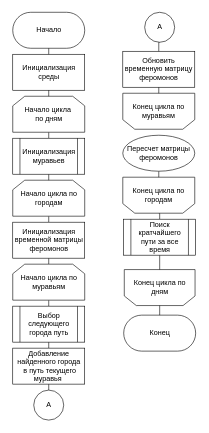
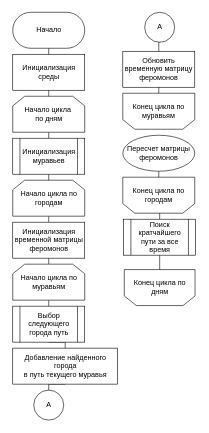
edge "Конец цикла по дням" -- "Конец": removed
node "Конец": removed
node "Добавление найденного города в путь текущего муравья": size 72x36 -> 105x36
